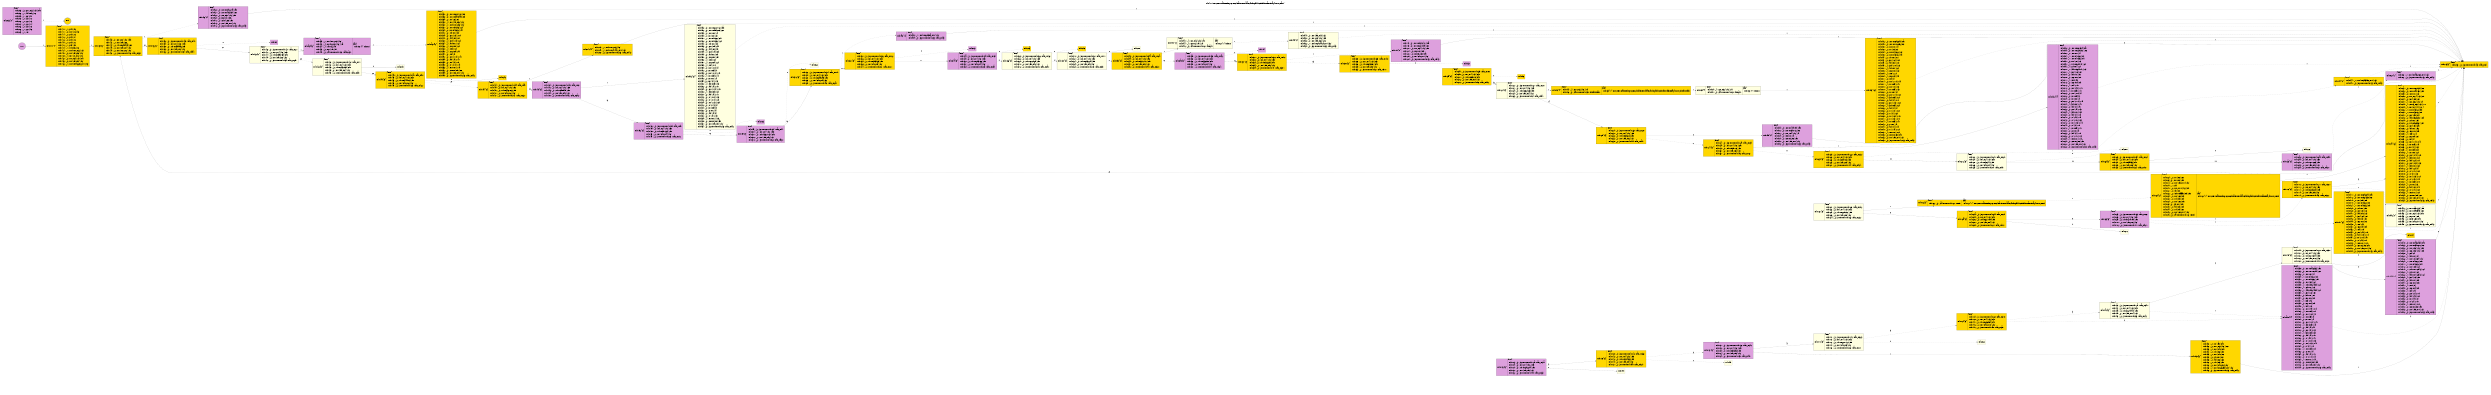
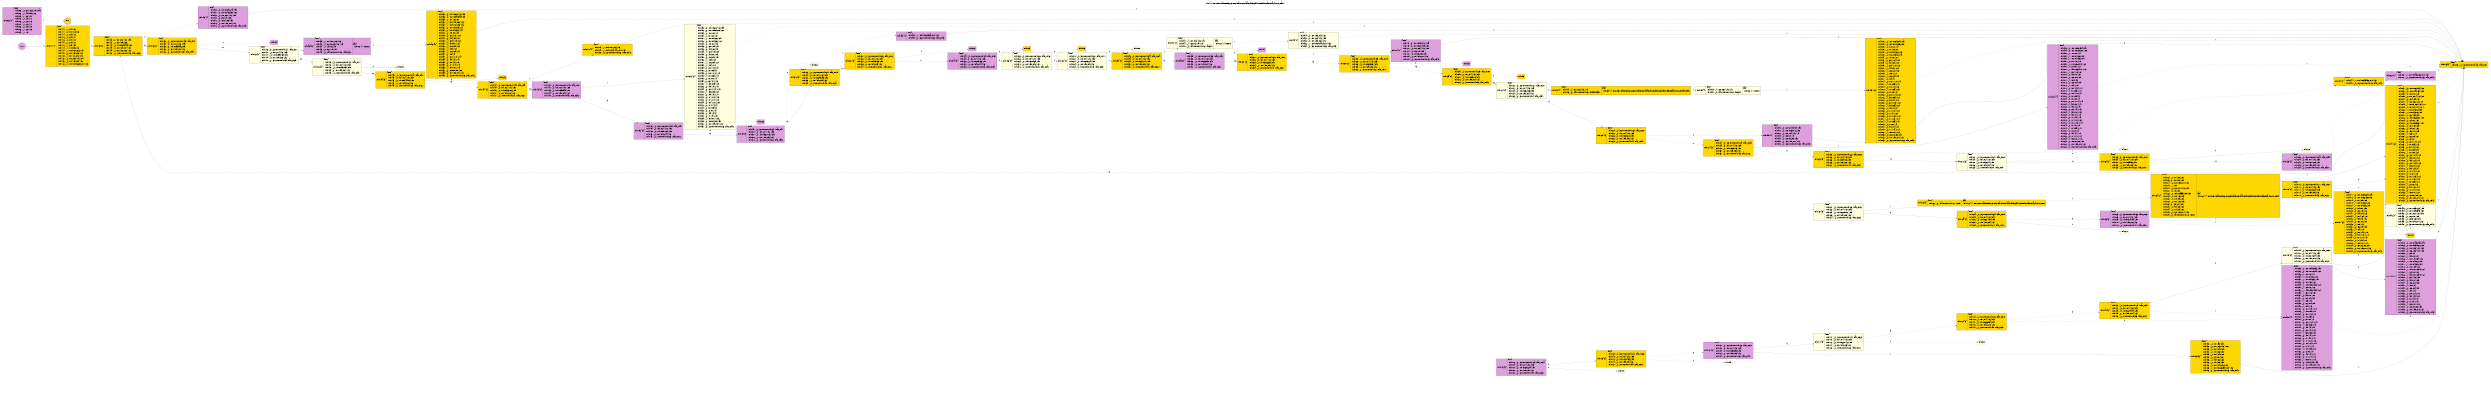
edge "0x4015e0 [25]" -> "0x4015f9 [25]": added, label "15"
node "0x4017a2 [25]": fillcolor lightyellow -> gold
